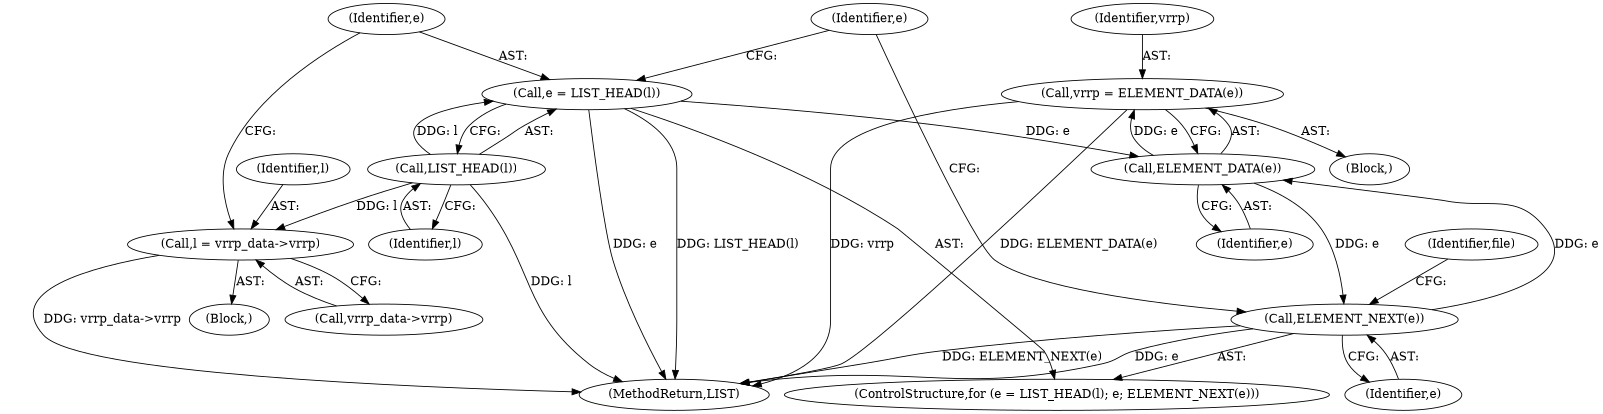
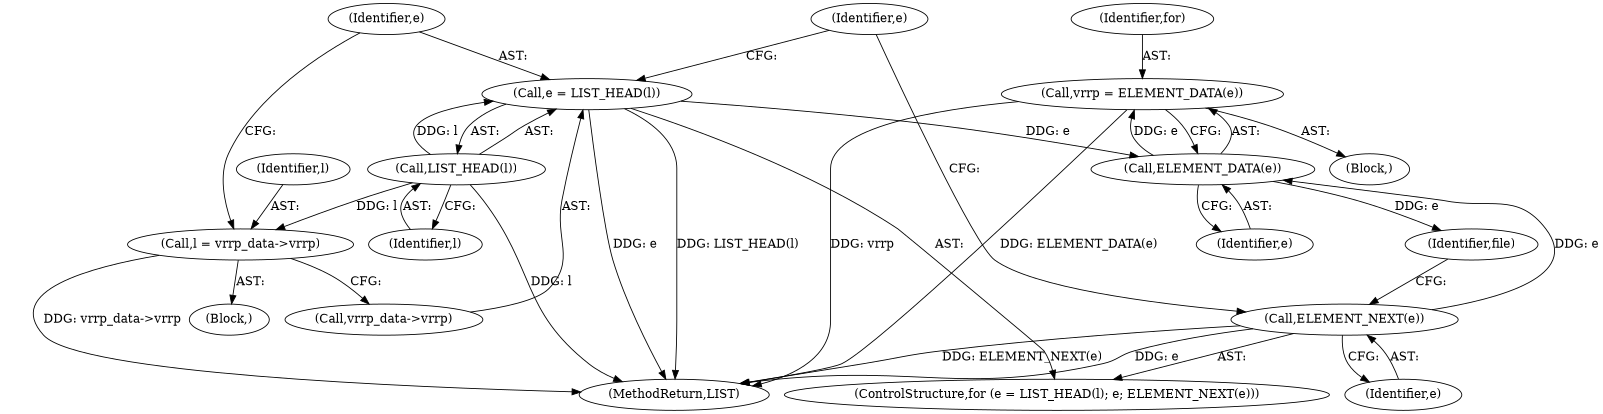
node "(Identifier,vrrp)": label "(Identifier,vrrp)" -> "(Identifier,for)"
edge "(Call,e = LIST_HEAD(l))" -> "(Call,LIST_HEAD(l))": label "CFG: " -> "AST: "
edge "(Call,ELEMENT_DATA(e))" -> "(Call,ELEMENT_NEXT(e))": now "(Call,ELEMENT_DATA(e))" -> "(Identifier,file)"
edge "(Call,vrrp_data->vrrp)" -> "(Call,l = vrrp_data->vrrp)": now "(Call,vrrp_data->vrrp)" -> "(Call,e = LIST_HEAD(l))"
